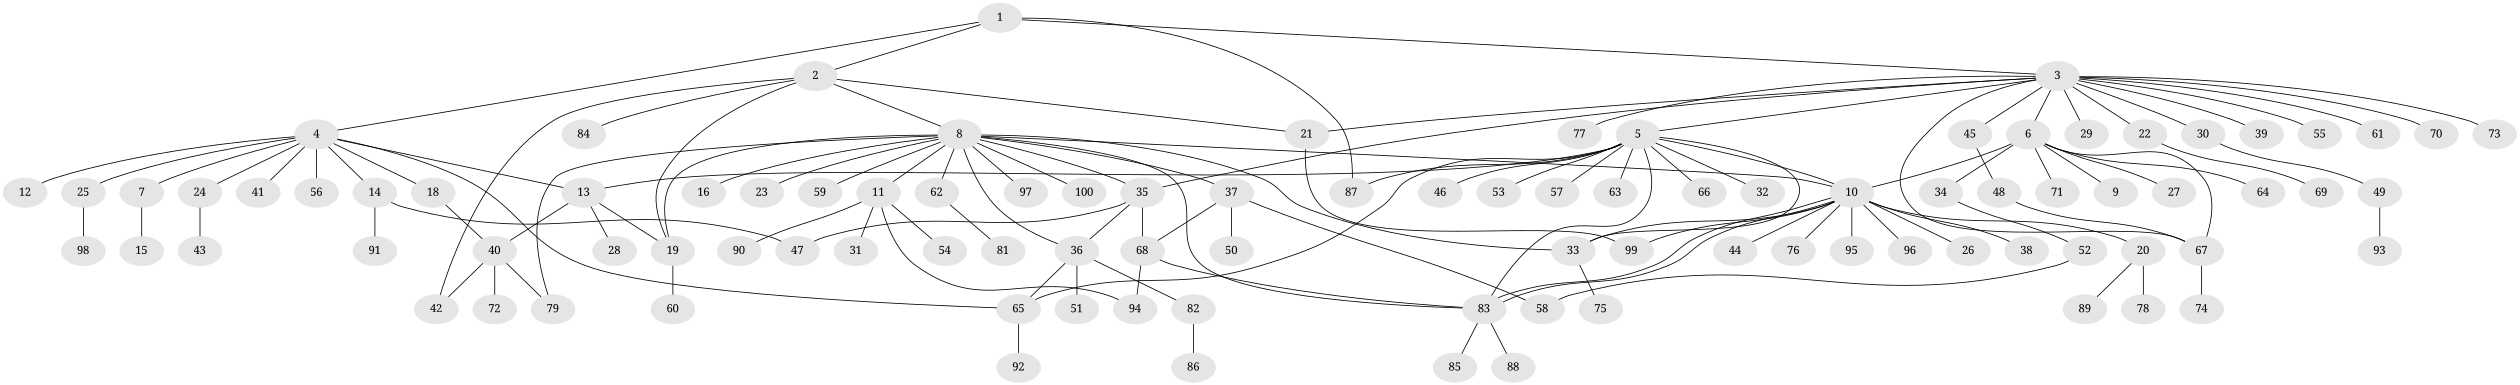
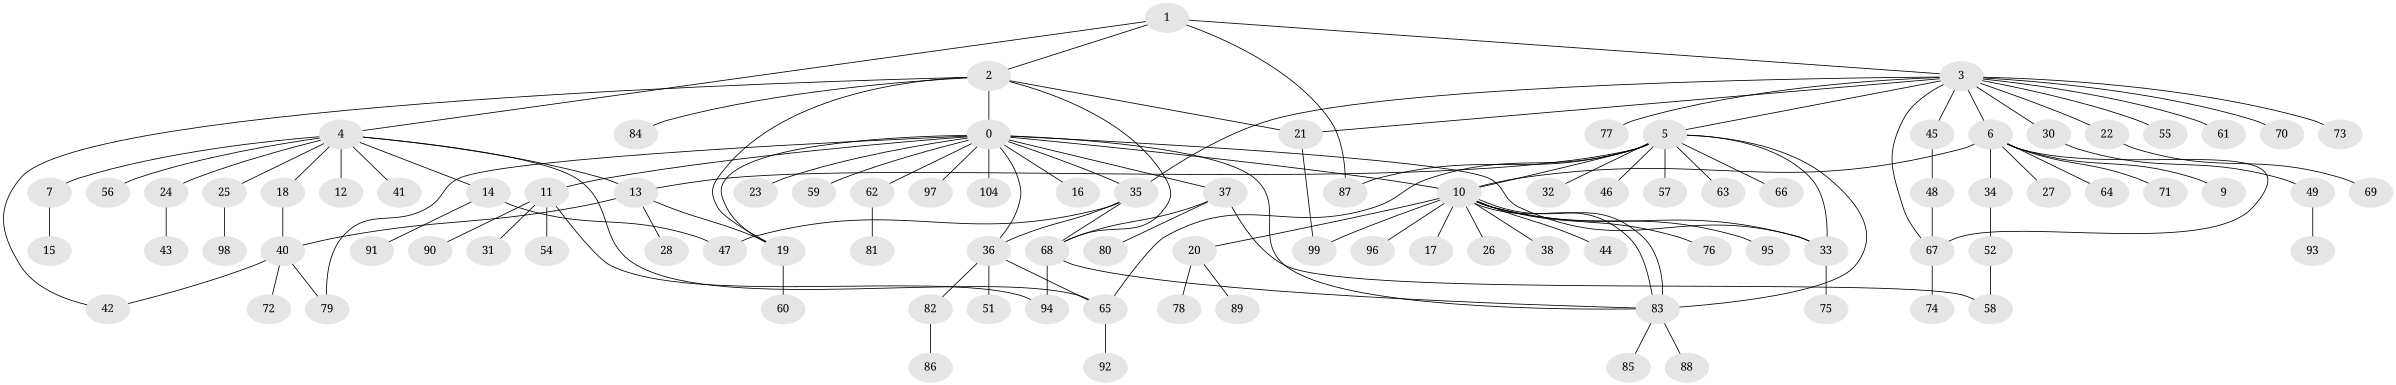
node "8": label "8" -> "0"
node "29": removed
node "39": removed
edge "2" -- "68": added
node "100": label "100" -> "104"
node "53": removed
node "50": label "50" -> "80"
node "17": added
